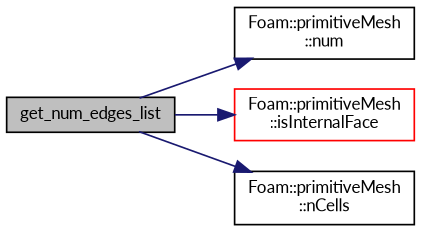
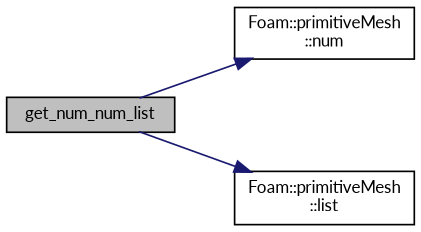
node "get_num_edges_list": label "get_num_edges_list" -> "get_num_num_list"
node "Foam::primitiveMesh ::isInternalFace": removed
node "Foam::primitiveMesh ::nCells": label "Foam::primitiveMesh ::nCells" -> "Foam::primitiveMesh ::list"
